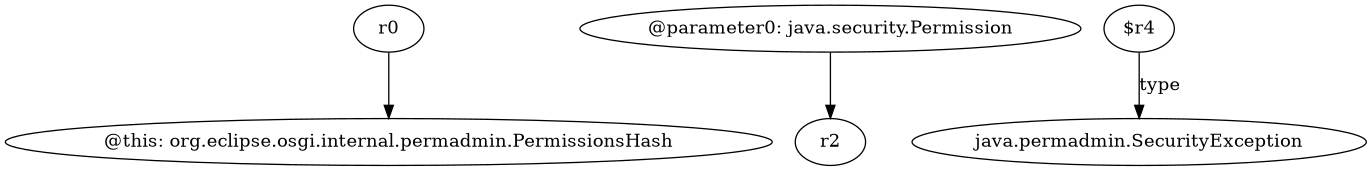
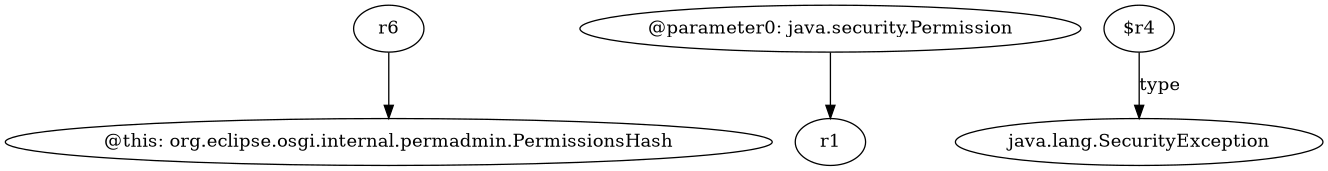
node "r0": label "r0" -> "r6"
node "r2": label "r2" -> "r1"
node "java.permadmin.SecurityException": label "java.permadmin.SecurityException" -> "java.lang.SecurityException"
